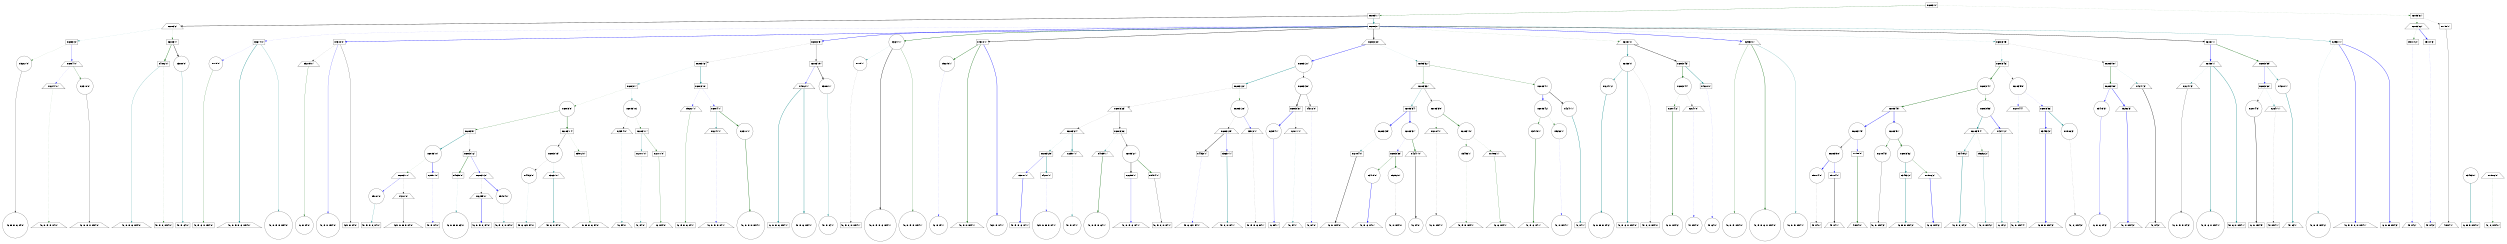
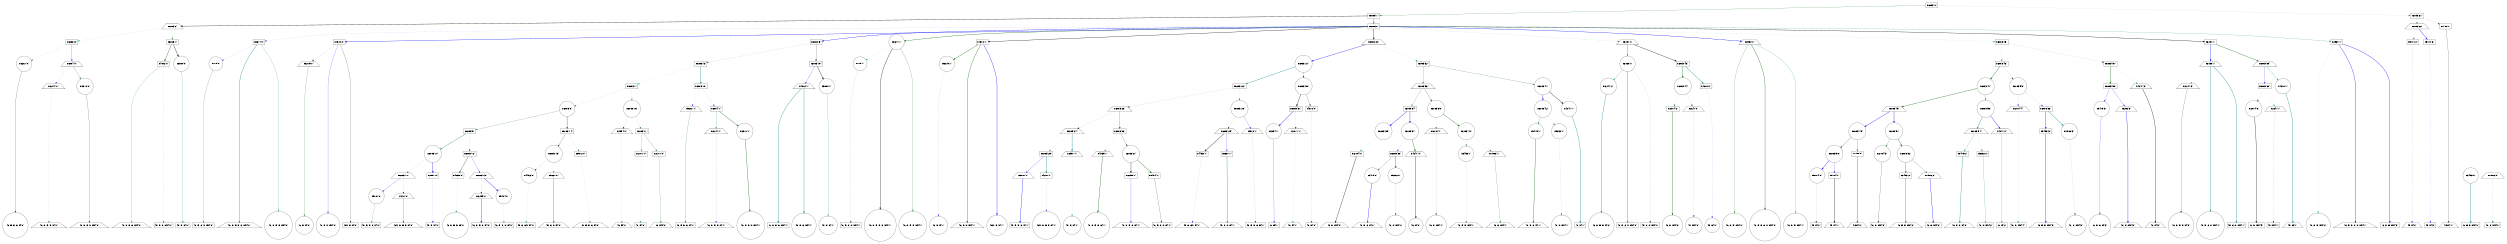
edge "L6083(58)" -> "L5252(3)": style bold -> solid
